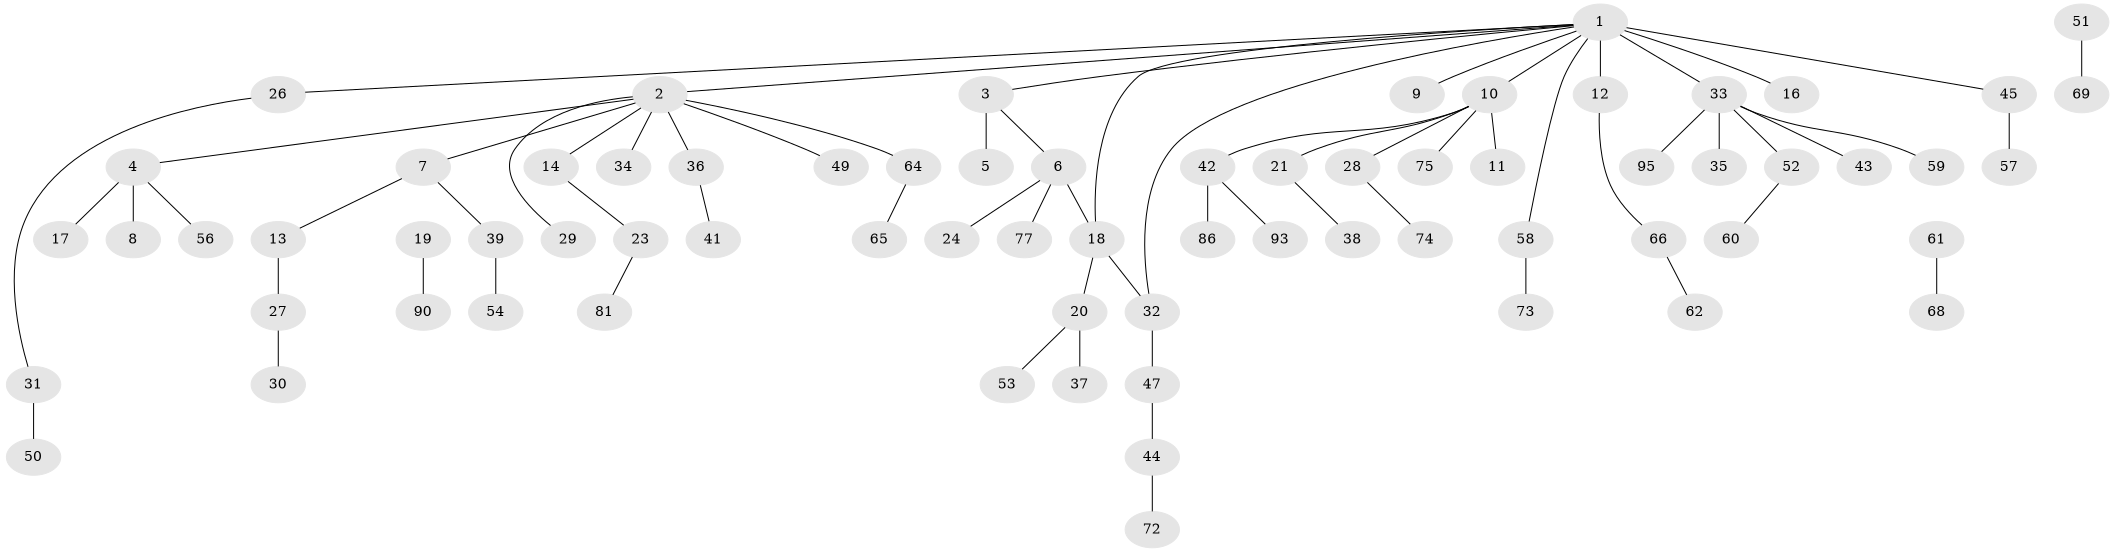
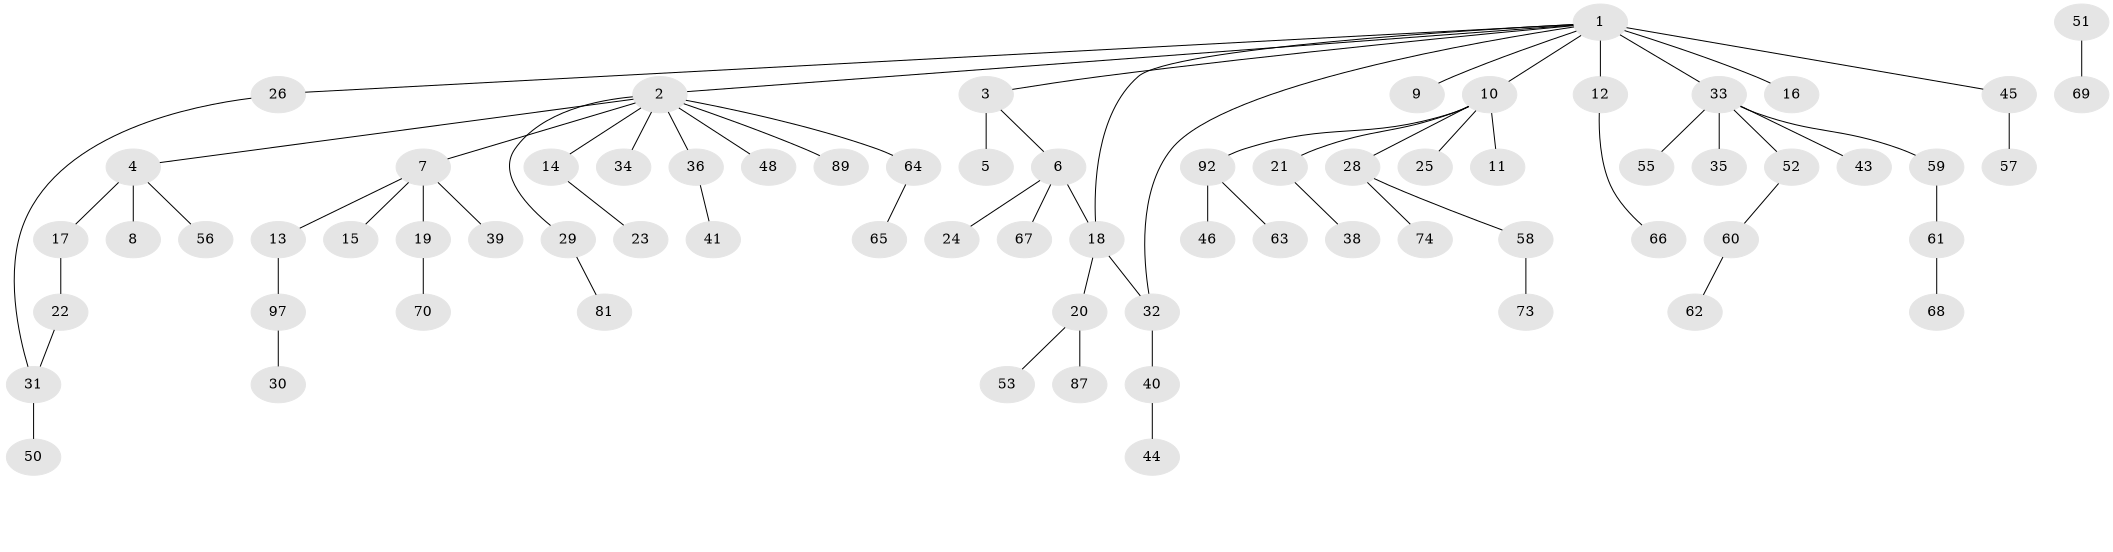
edge "1" -- "58": now "28" -- "58"
node "48": added
node "49": label "49" -> "89"
node "42": label "42" -> "92"
node "75": label "75" -> "25"
node "95": label "95" -> "55"
edge "7" -- "19": added
edge "59" -- "61": added
node "15": added
node "77": label "77" -> "67"
node "86": label "86" -> "46"
node "93": label "93" -> "63"
edge "23" -- "81": now "29" -- "81"
edge "66" -- "62": now "60" -- "62"
node "22": added
node "27": label "27" -> "97"
node "90": label "90" -> "70"
node "54": removed
node "37": label "37" -> "87"
node "47": label "47" -> "40"
node "72": removed
